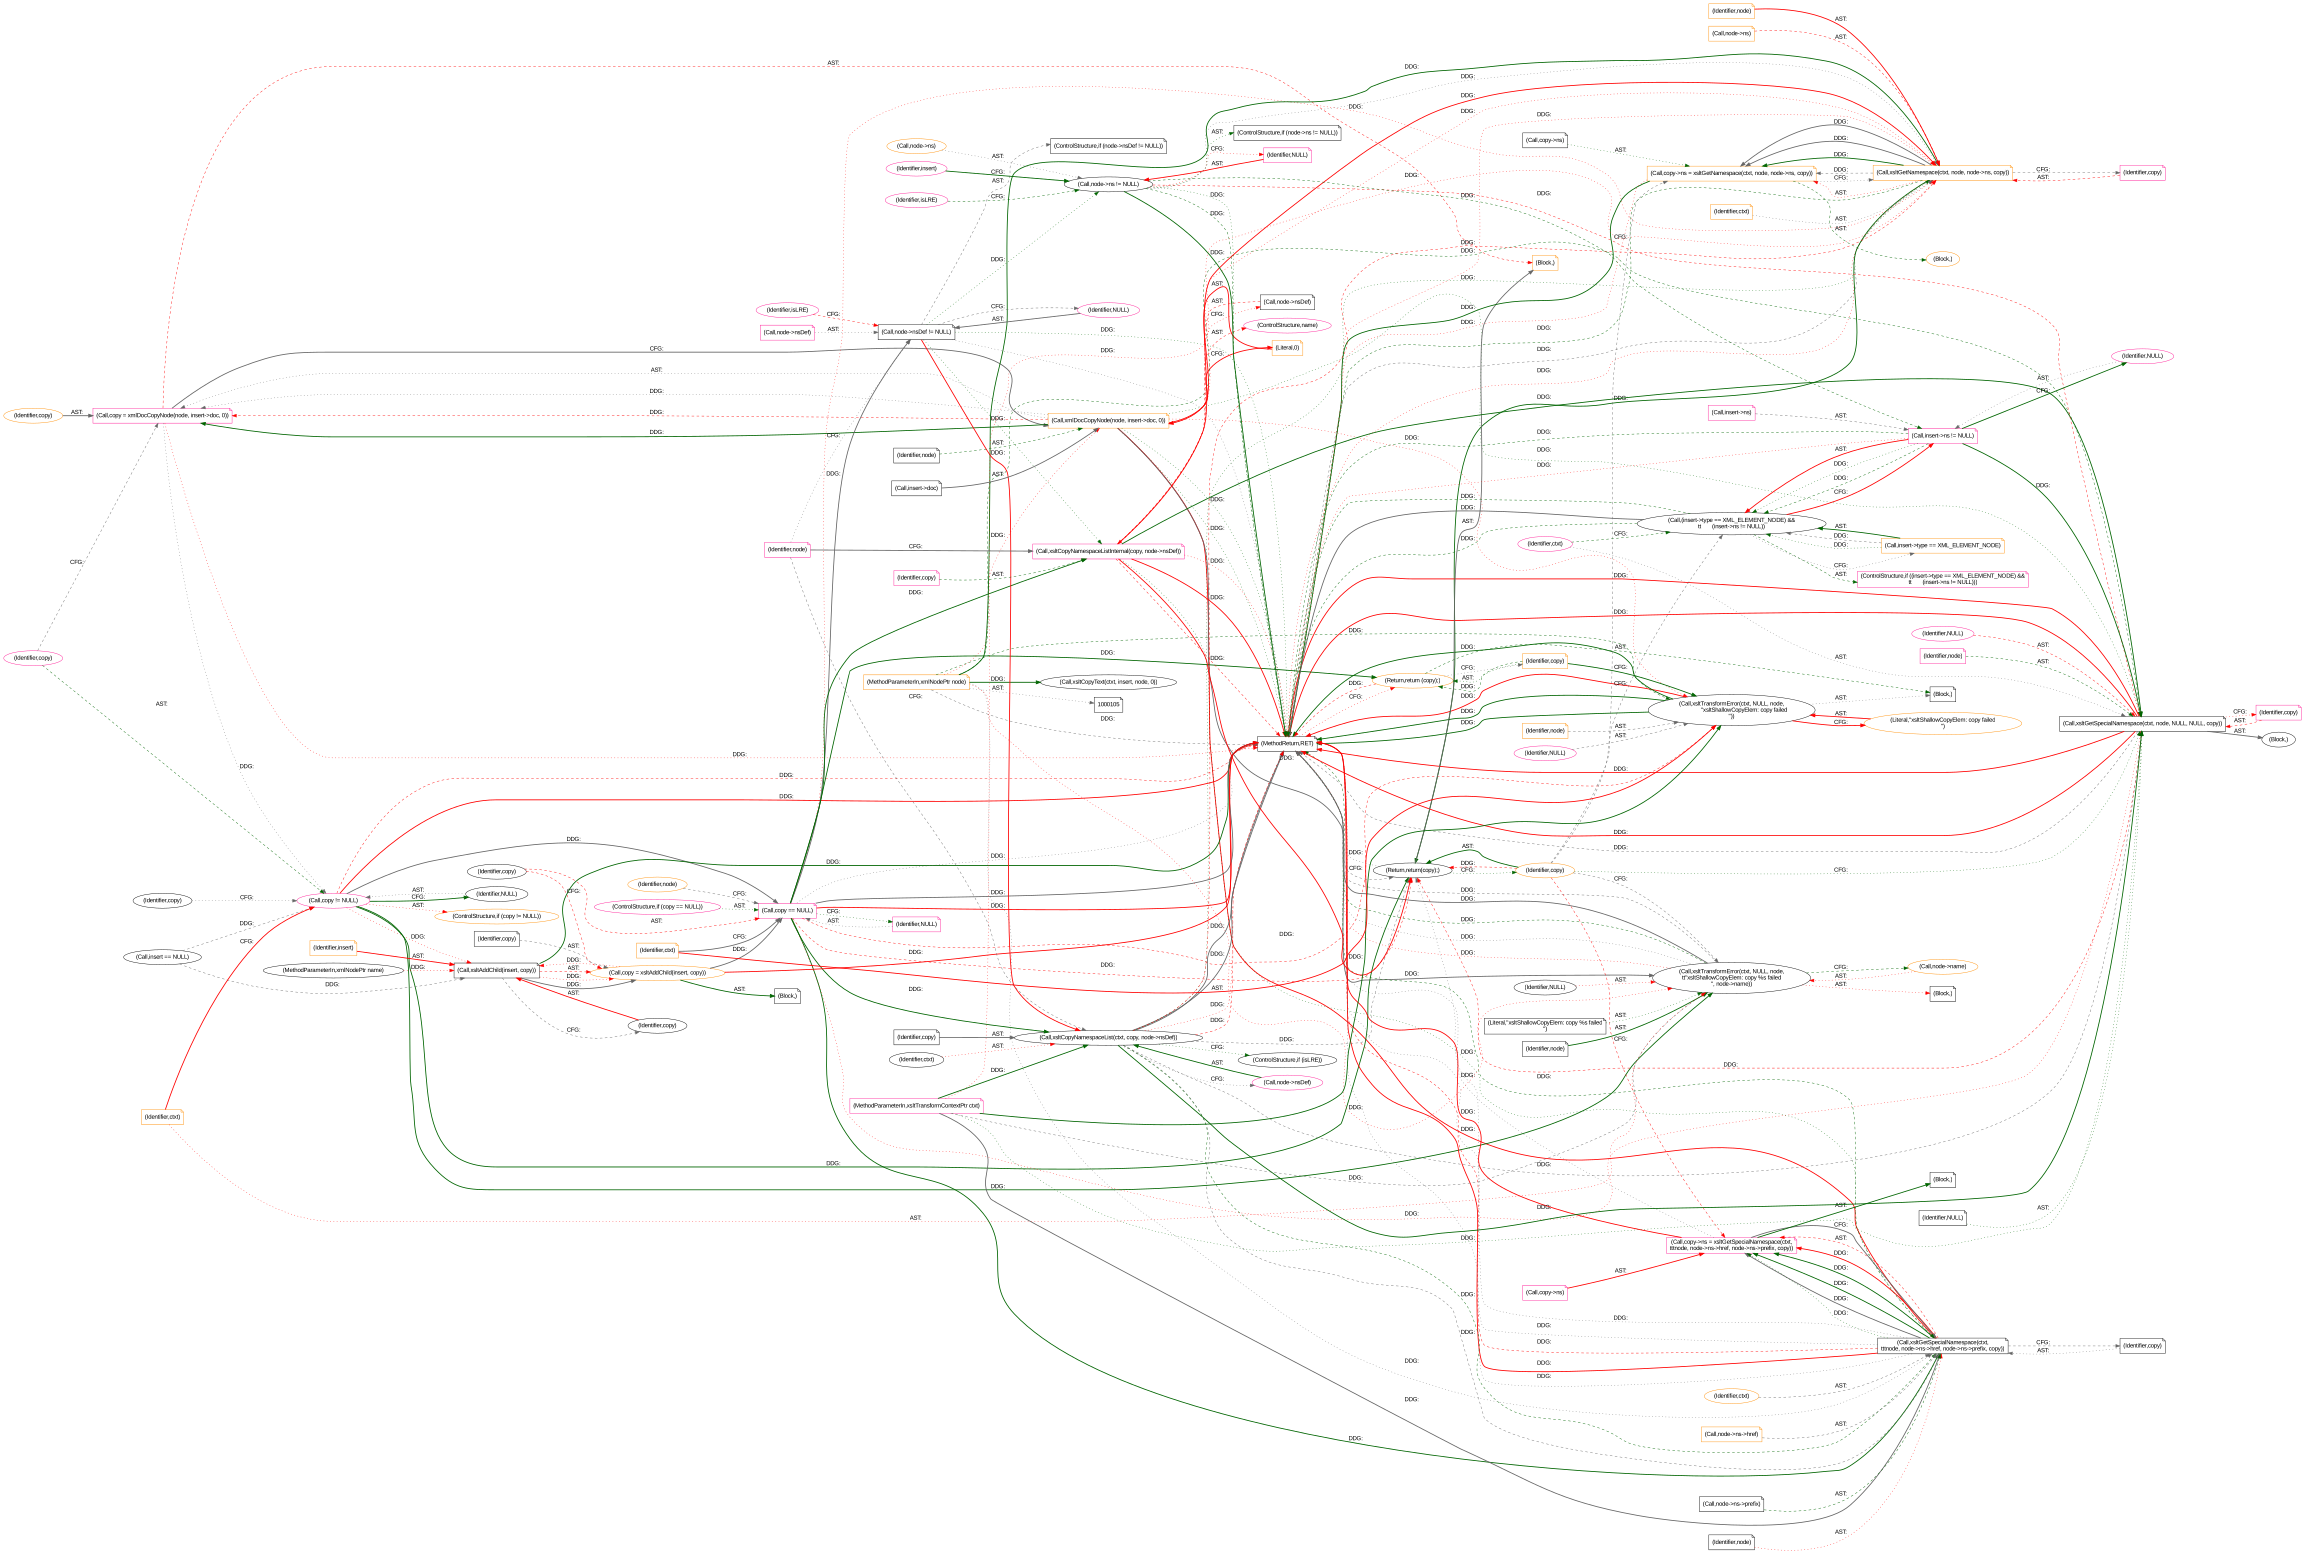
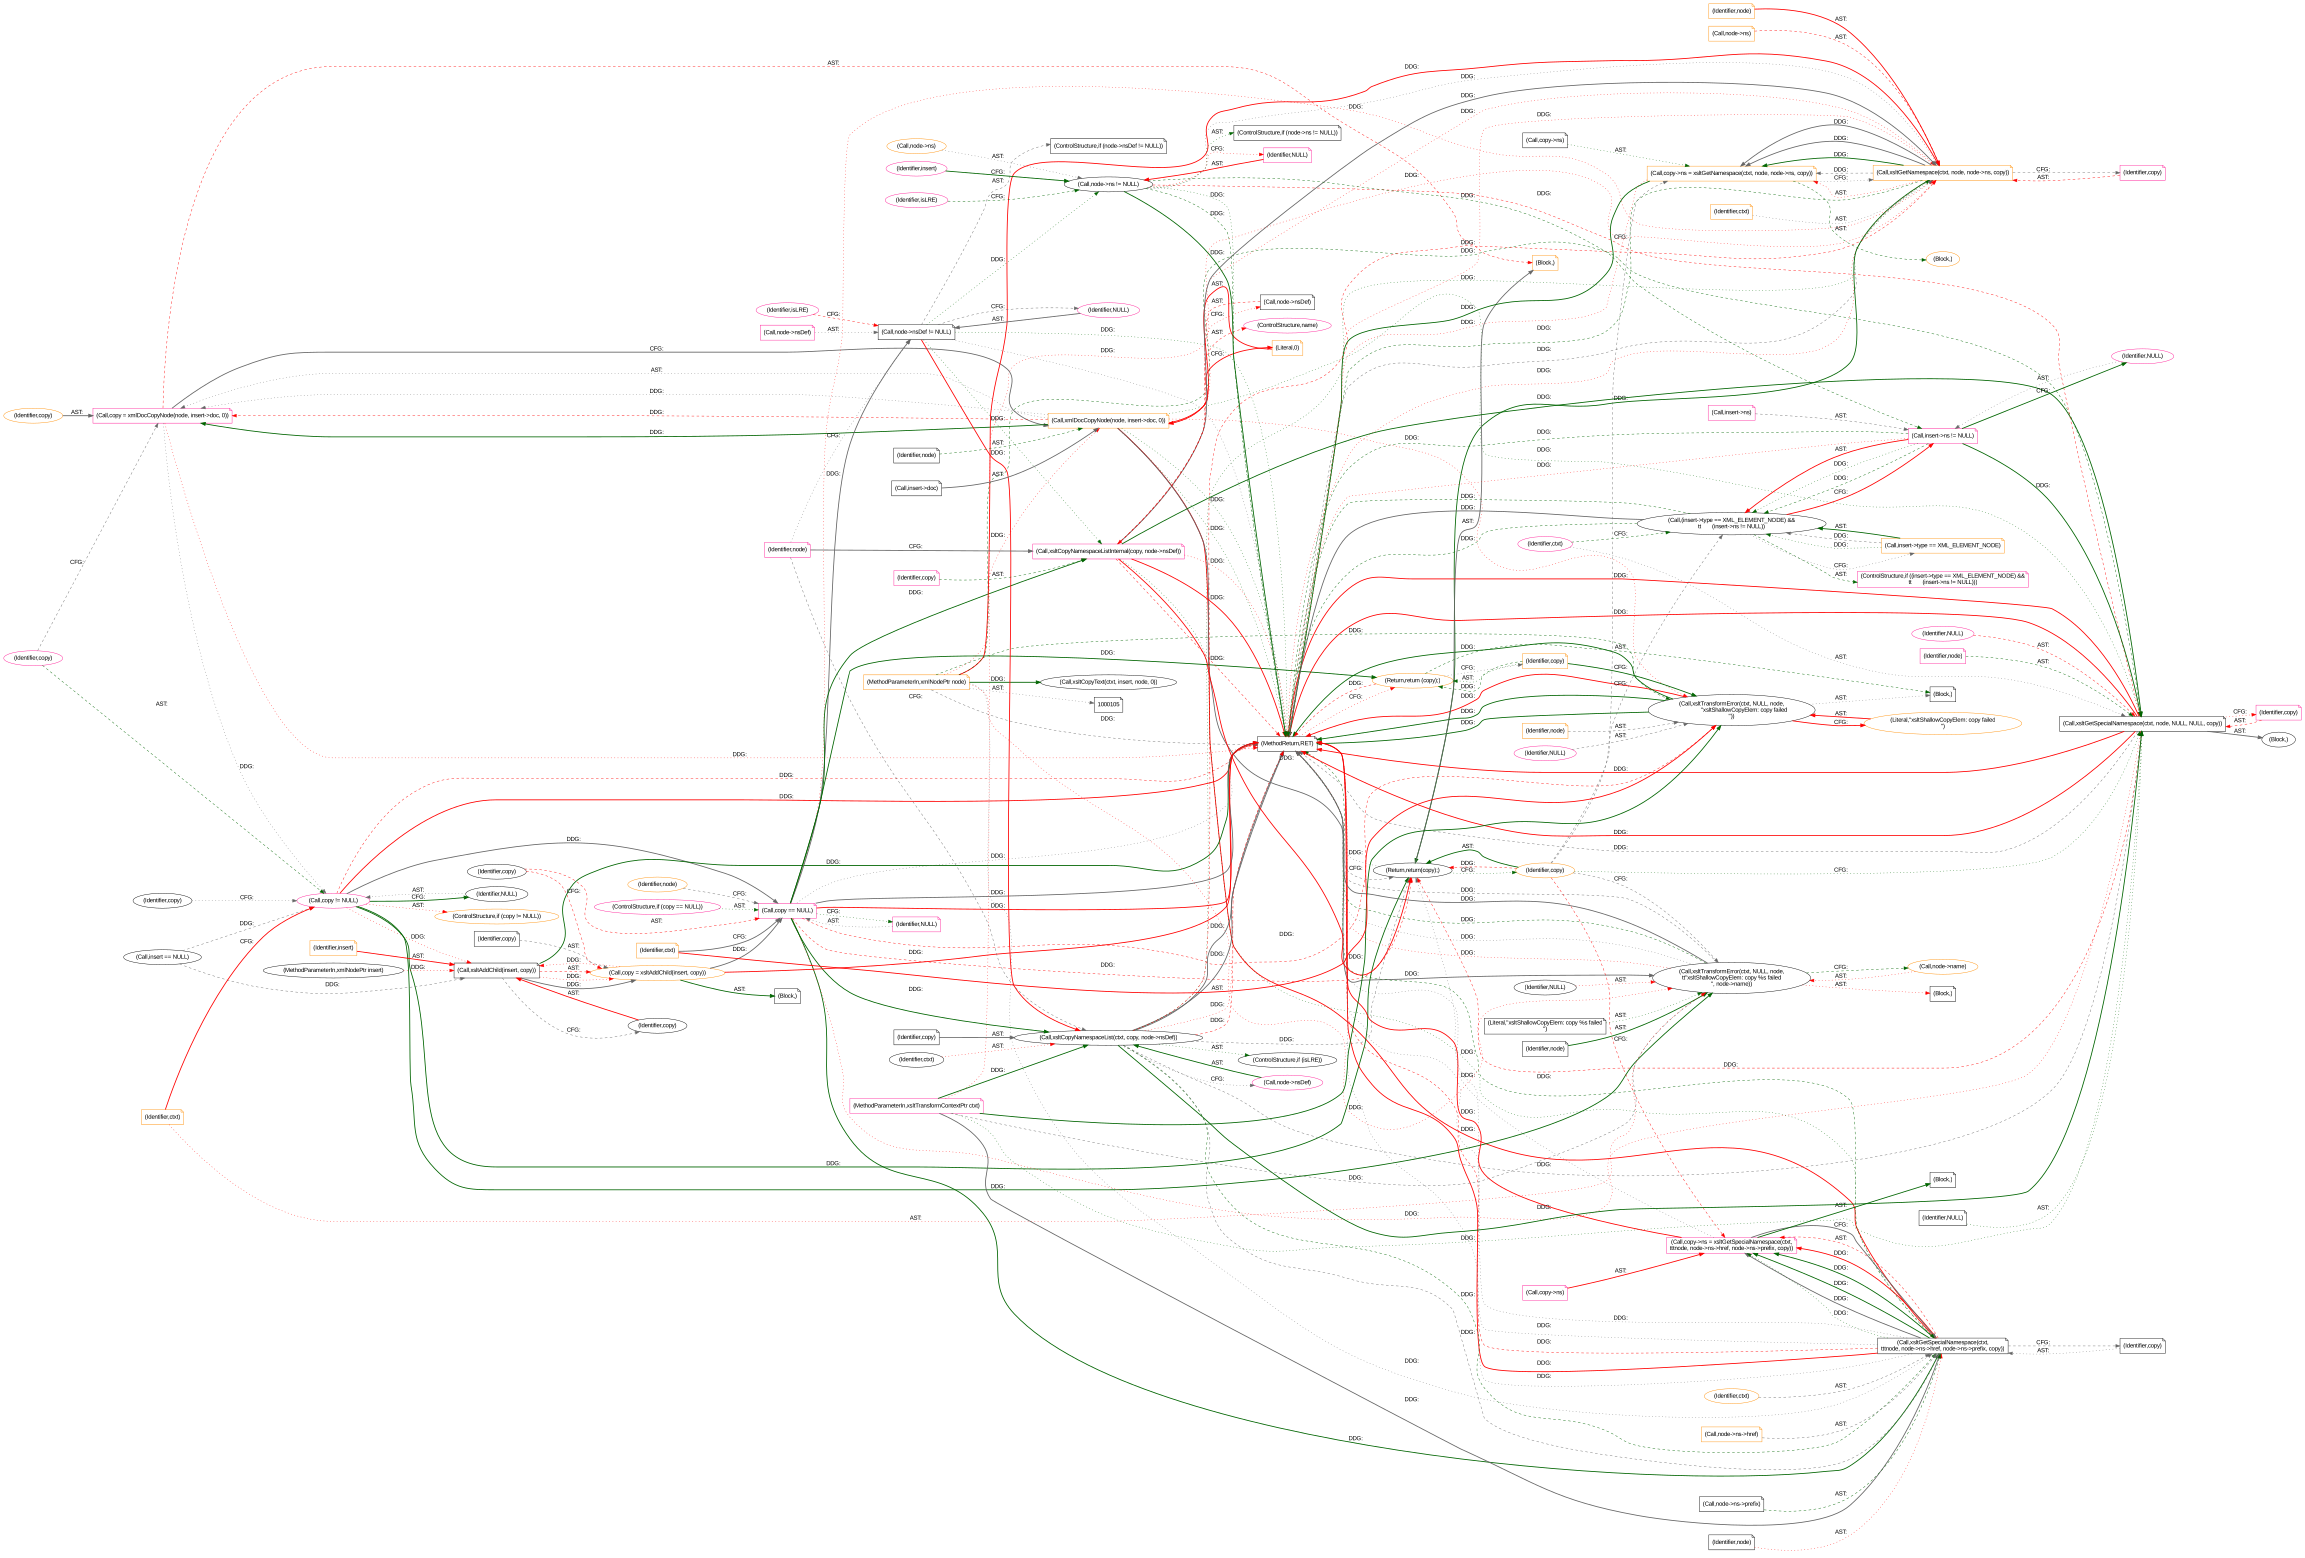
edge "(MethodParameterIn,xmlNodePtr node)" -> "(Call,xsltGetNamespace(ctxt, node, node->ns, copy))": color darkgreen -> red
edge "(Call,xsltCopyNamespaceListInternal(copy, node->nsDef))" -> "(Call,xsltGetNamespace(ctxt, node, node->ns, copy))": color red -> gray40
node "(MethodParameterIn,xmlNodePtr name)": label "(MethodParameterIn,xmlNodePtr name)" -> "(MethodParameterIn,xmlNodePtr insert)"
edge "(Call,xsltCopyNamespaceList(ctxt, copy, node->nsDef))" -> "(ControlStructure,if (isLRE))": label "CFG: " -> "AST: "
